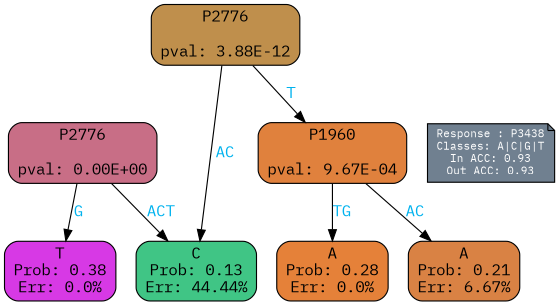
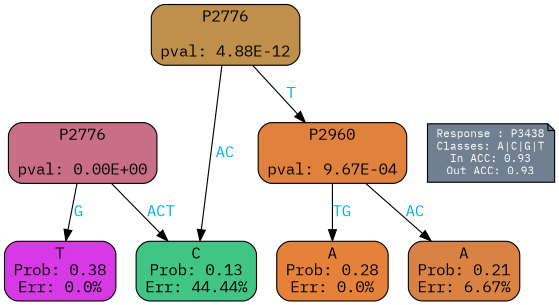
node "P2776 pval: 3.88E-12": label "P2776 pval: 3.88E-12" -> "P2776 pval: 4.88E-12"
node "P1960 pval: 9.67E-04": label "P1960 pval: 9.67E-04" -> "P2960 pval: 9.67E-04"
